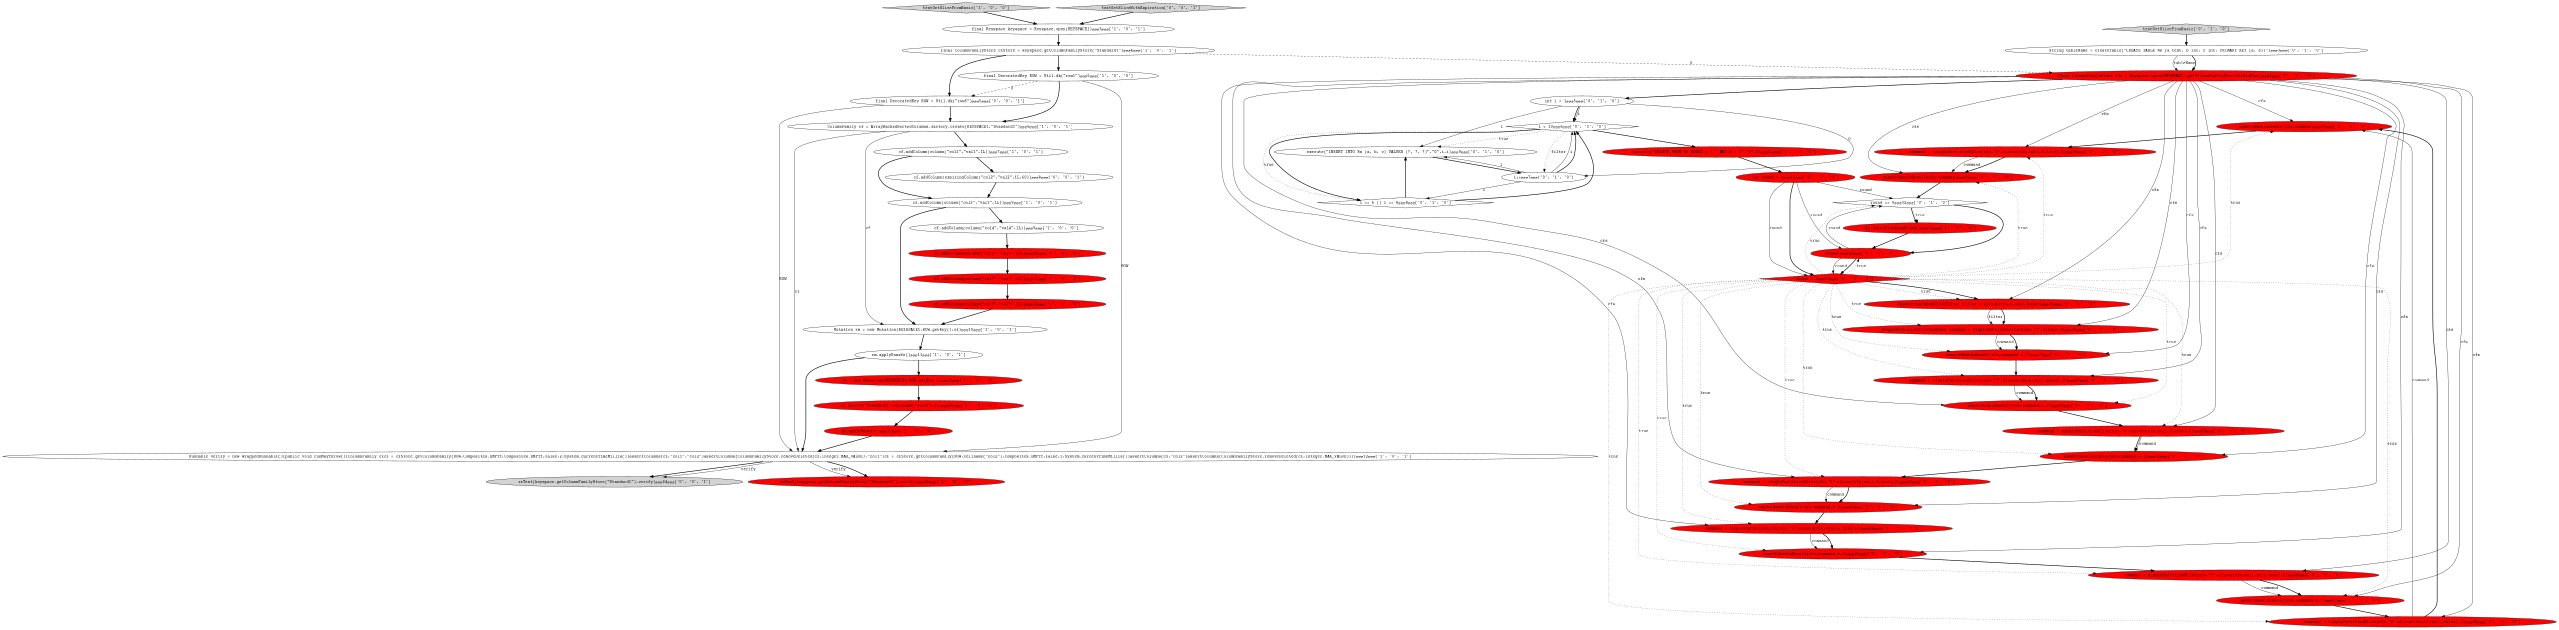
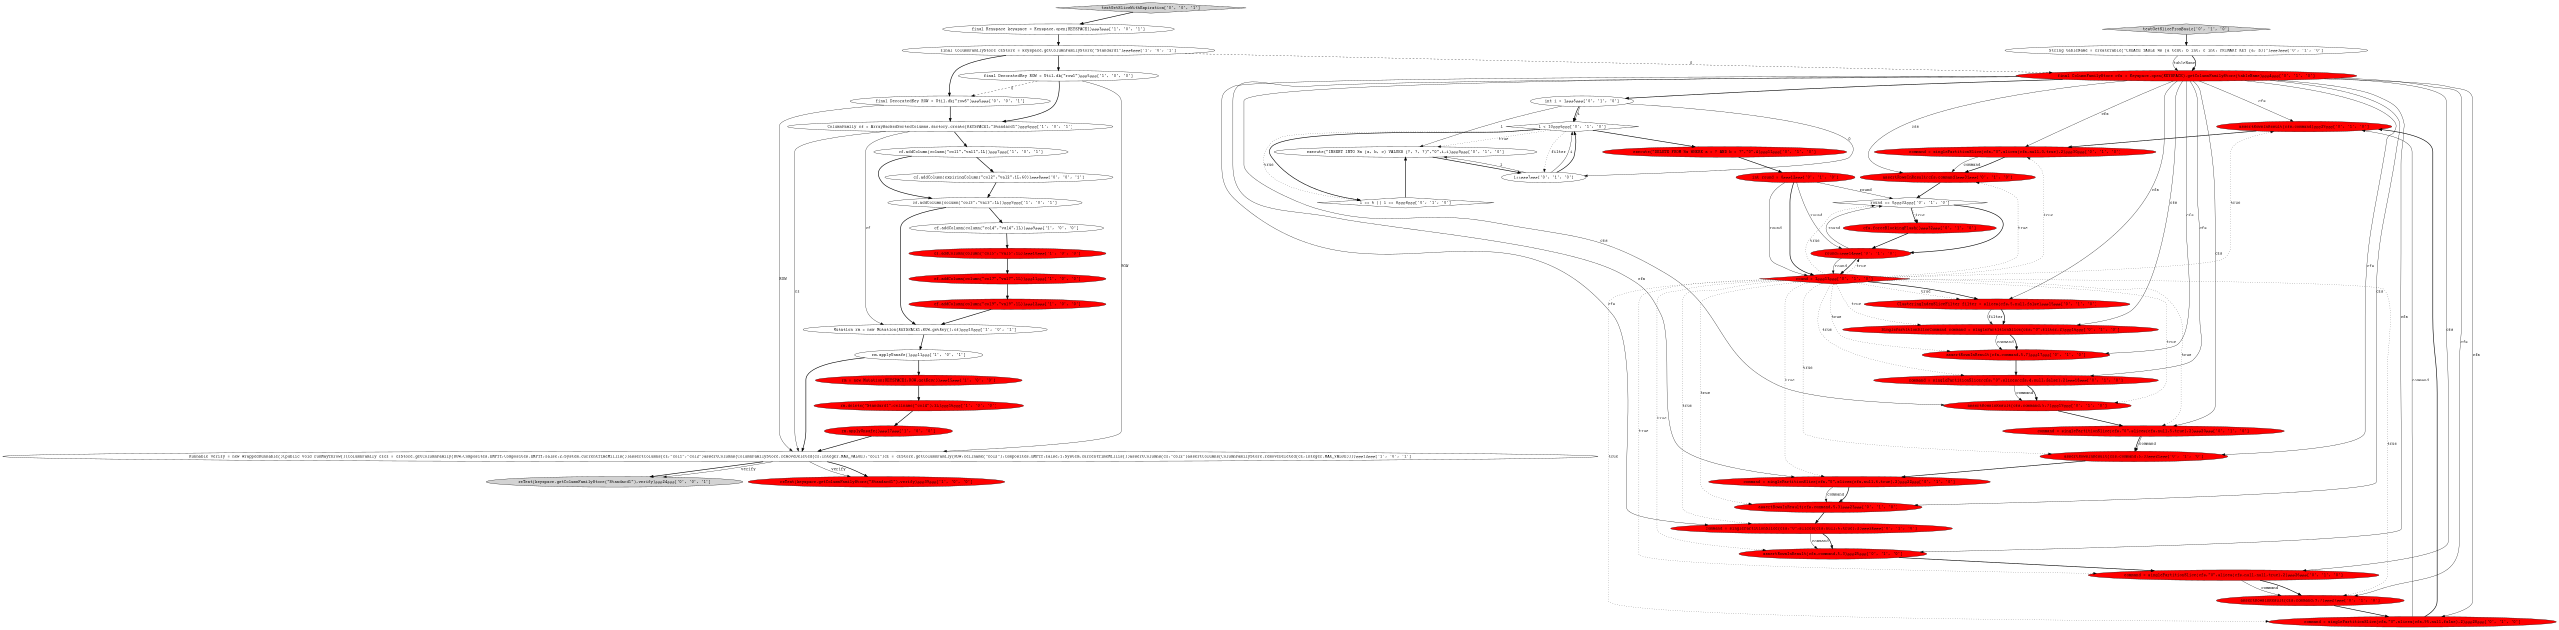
node "testGetSliceFromBasic['1', '0', '0']": removed
edge "i++@@@7@@@['0', '1', '0']" -> "i == 6 || i == 8@@@8@@@['0', '1', '0']": removed, label "i"
edge "i == 6 || i == 8@@@8@@@['0', '1', '0']" -> "i < 10@@@6@@@['0', '1', '0']": removed
